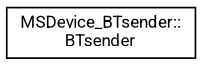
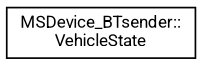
node "MSDevice_BTsender:: BTsender": label "MSDevice_BTsender:: BTsender" -> "MSDevice_BTsender:: VehicleState"
